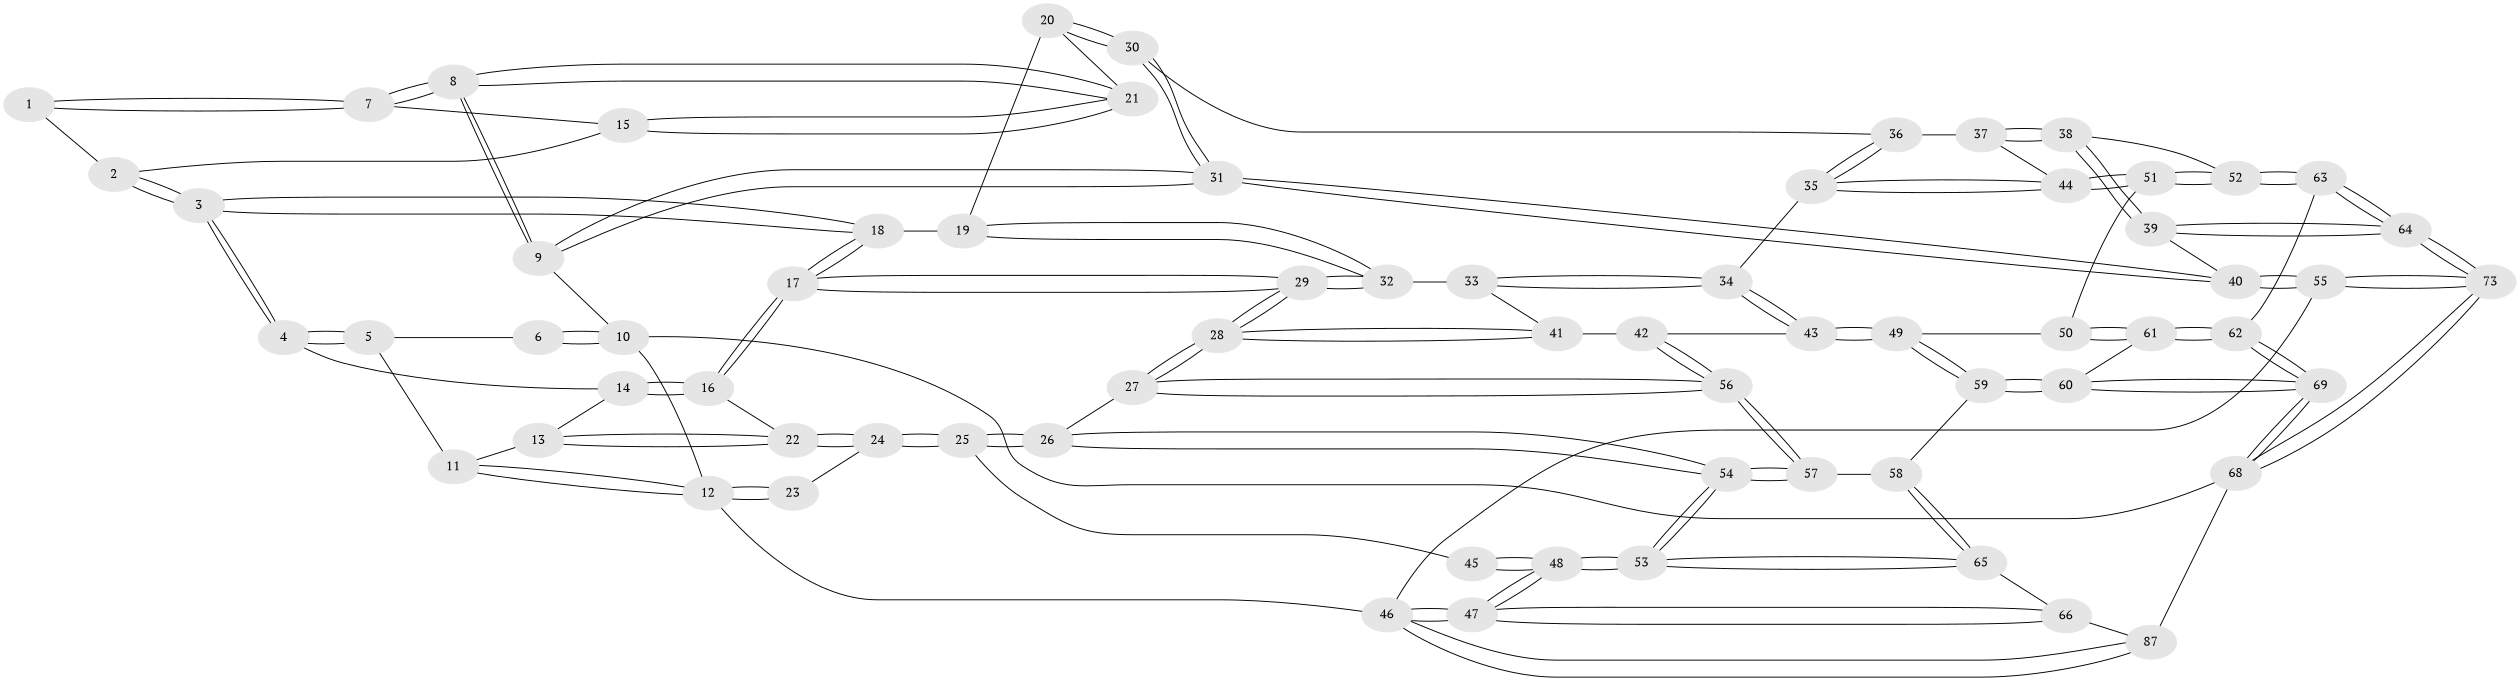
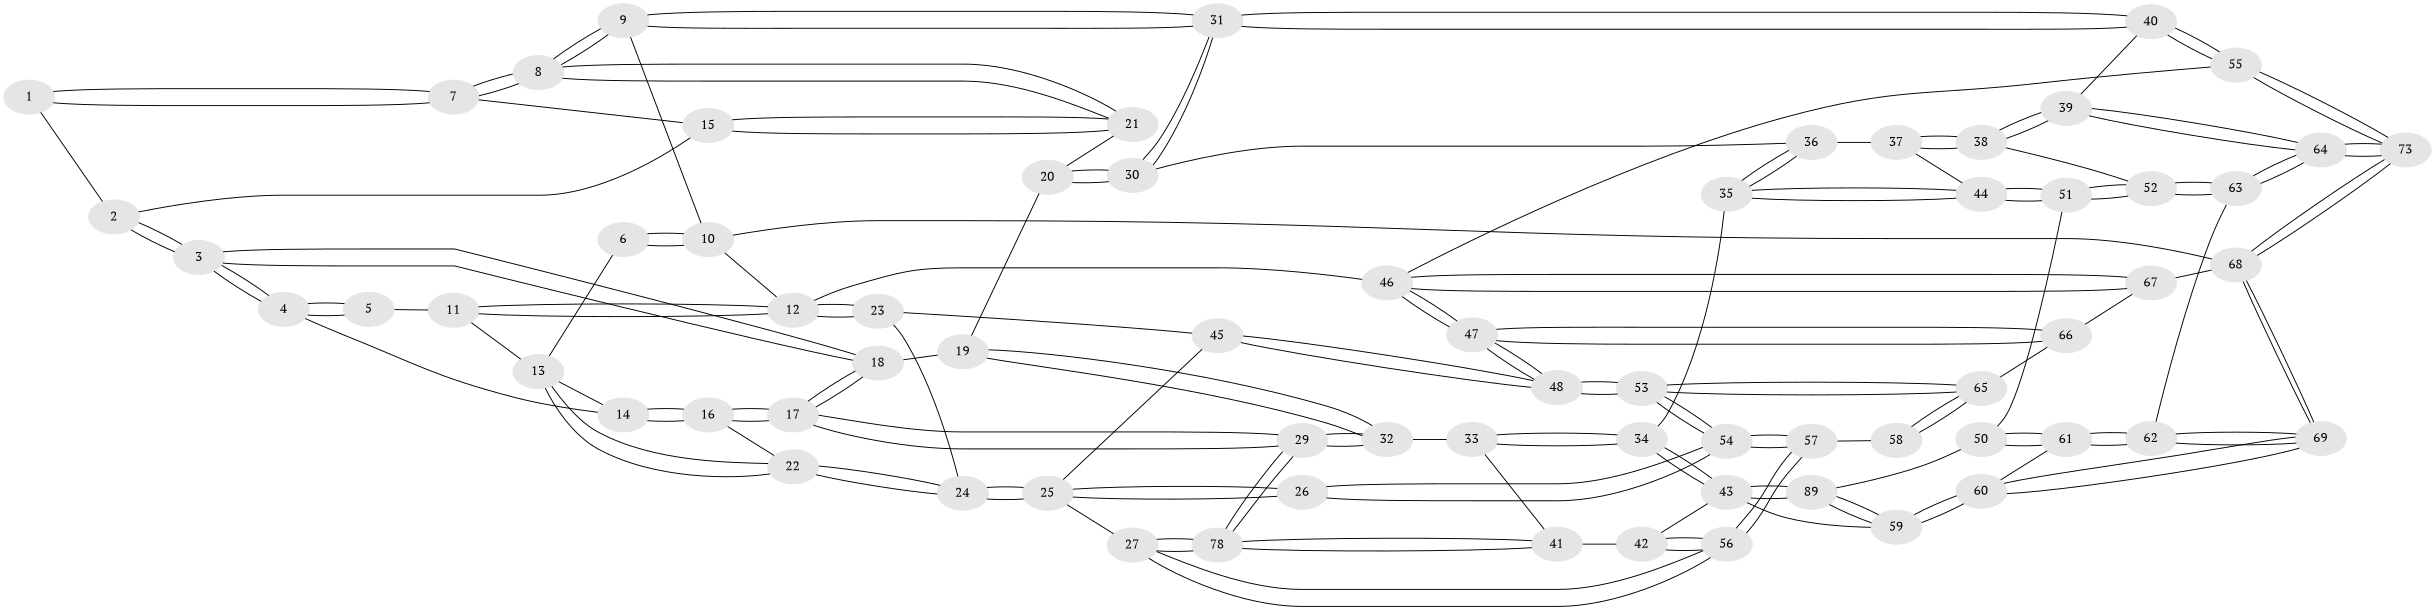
edge "23" -- "45": added
node "49": label "49" -> "89"
node "28": label "28" -> "78"
edge "5" -- "6": now "13" -- "6"
edge "27" -- "26": now "27" -- "25"
edge "59" -- "58": now "59" -- "43"
node "87": label "87" -> "67"
